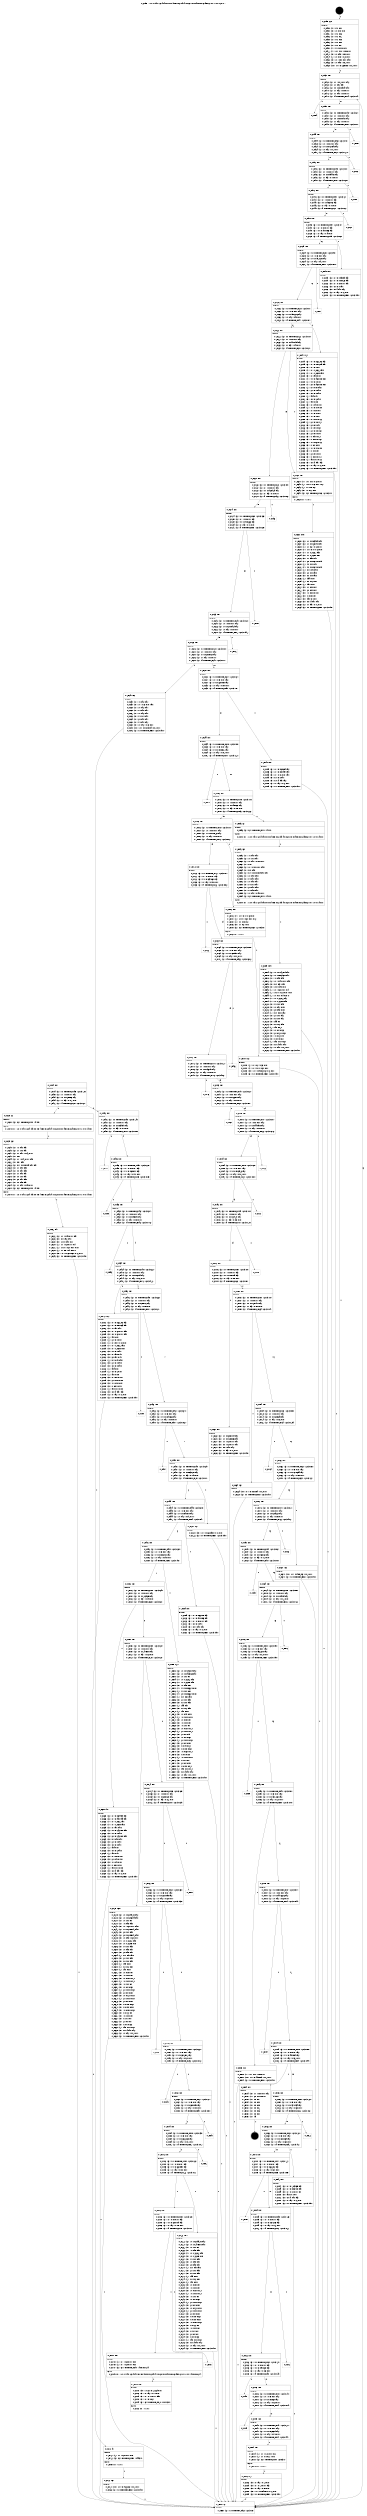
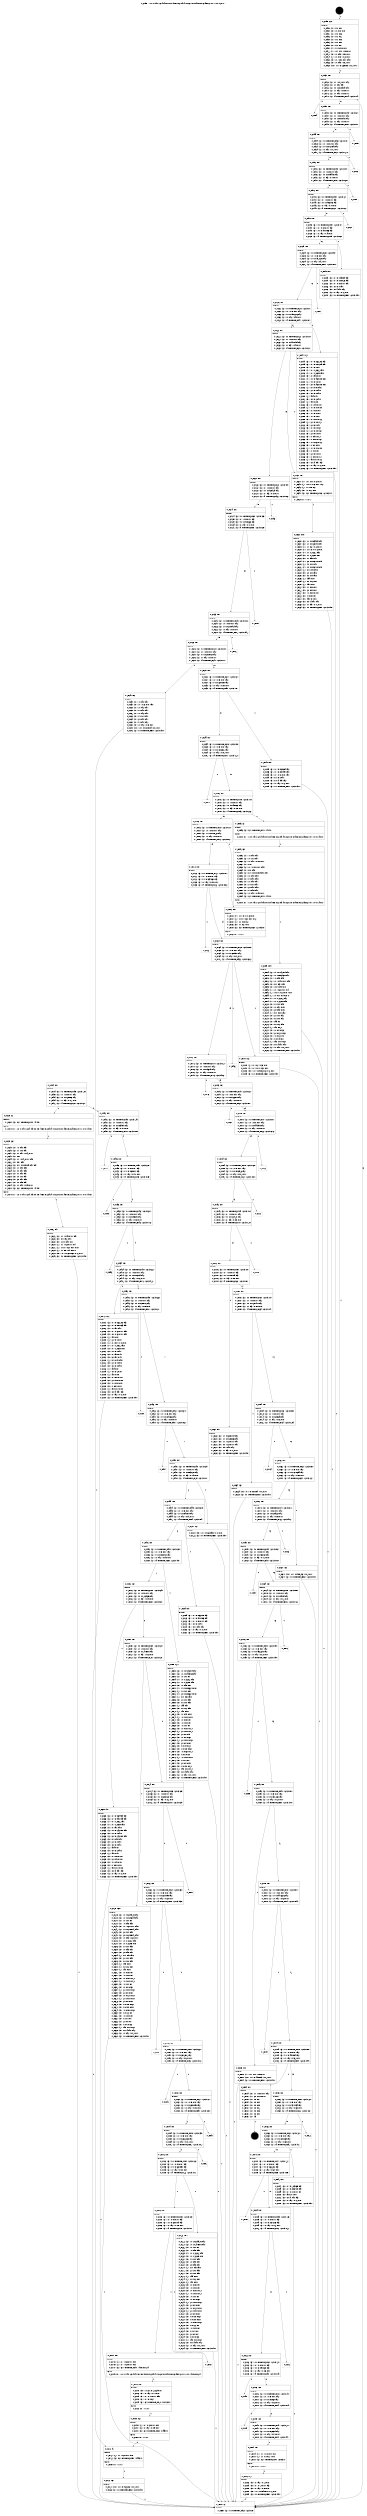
edge "0x4021b6 [23]" -> "0x4021cd [26]": now "0x401b5e [28]" -> "0x4021cd [26]"
node "0x402733 [15]": added
